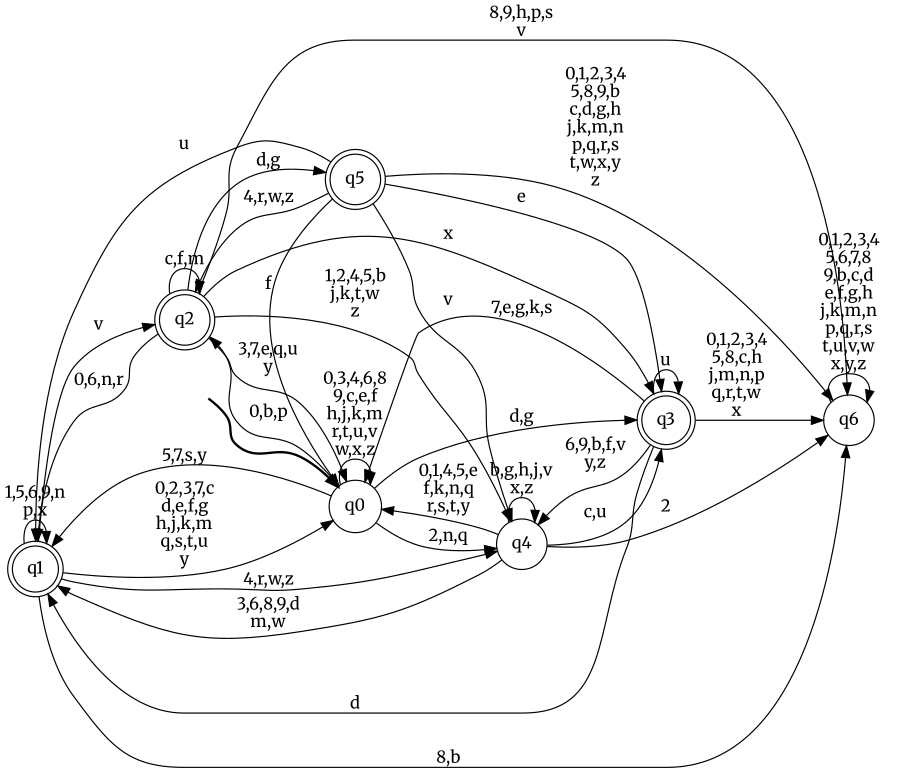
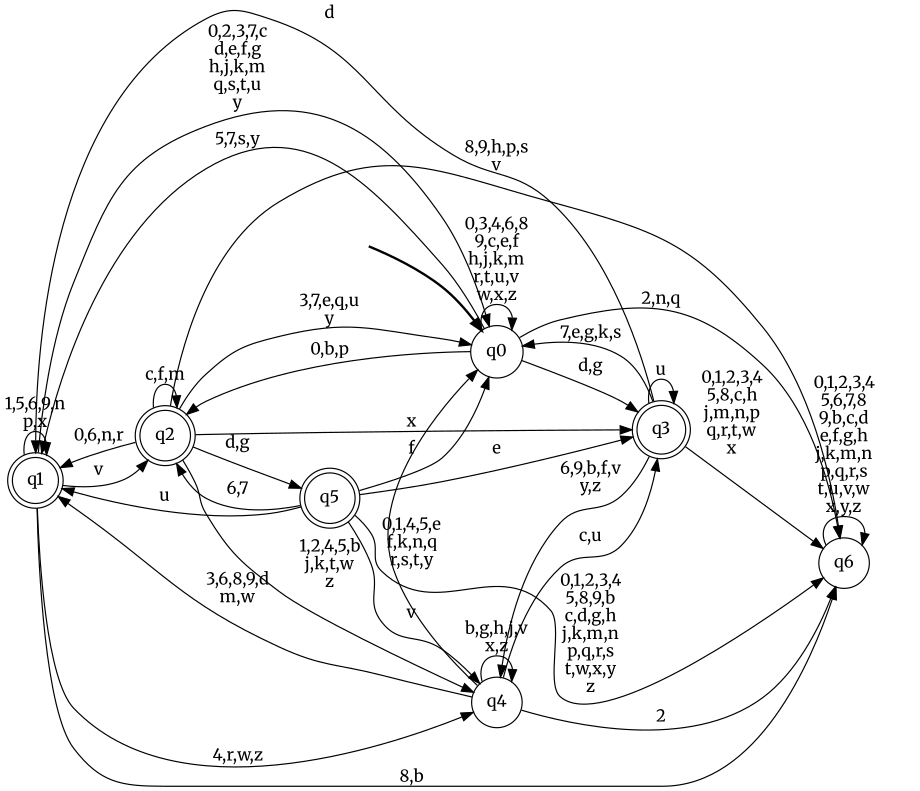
edge "q5" -> "q2": label "4,r,w,z" -> "6,7"
edge "q0" -> "q4": now "q0" -> "q6"
